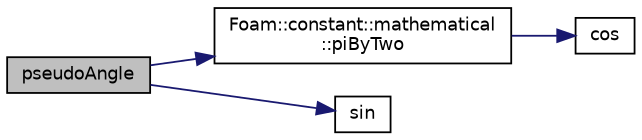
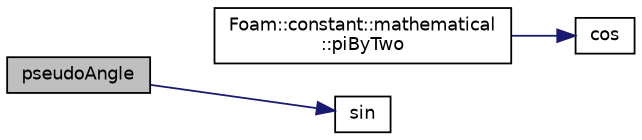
edge "pseudoAngle" -> "Foam::constant::mathematical ::piByTwo": removed
